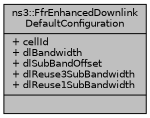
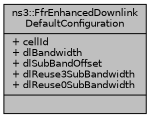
node "ns3::FfrEnhancedDownlink": text "+ dlReuse1SubBandwidth" -> "+ dlReuse0SubBandwidth"
